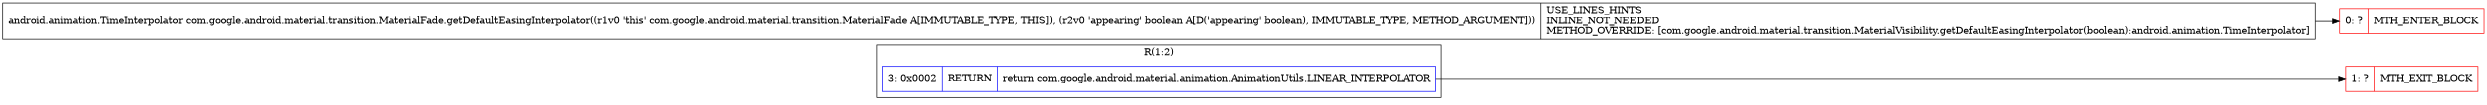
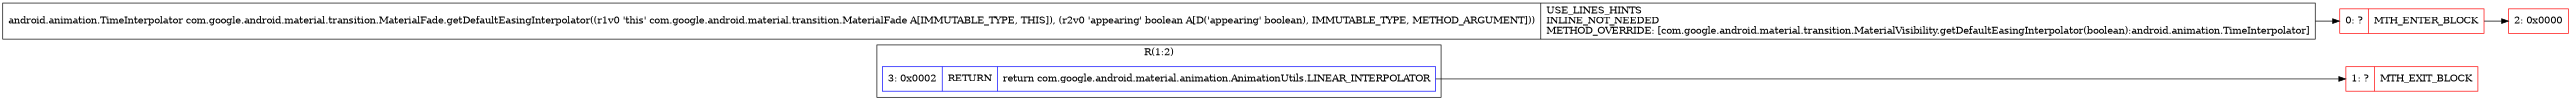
node "2: 0x0000": added
